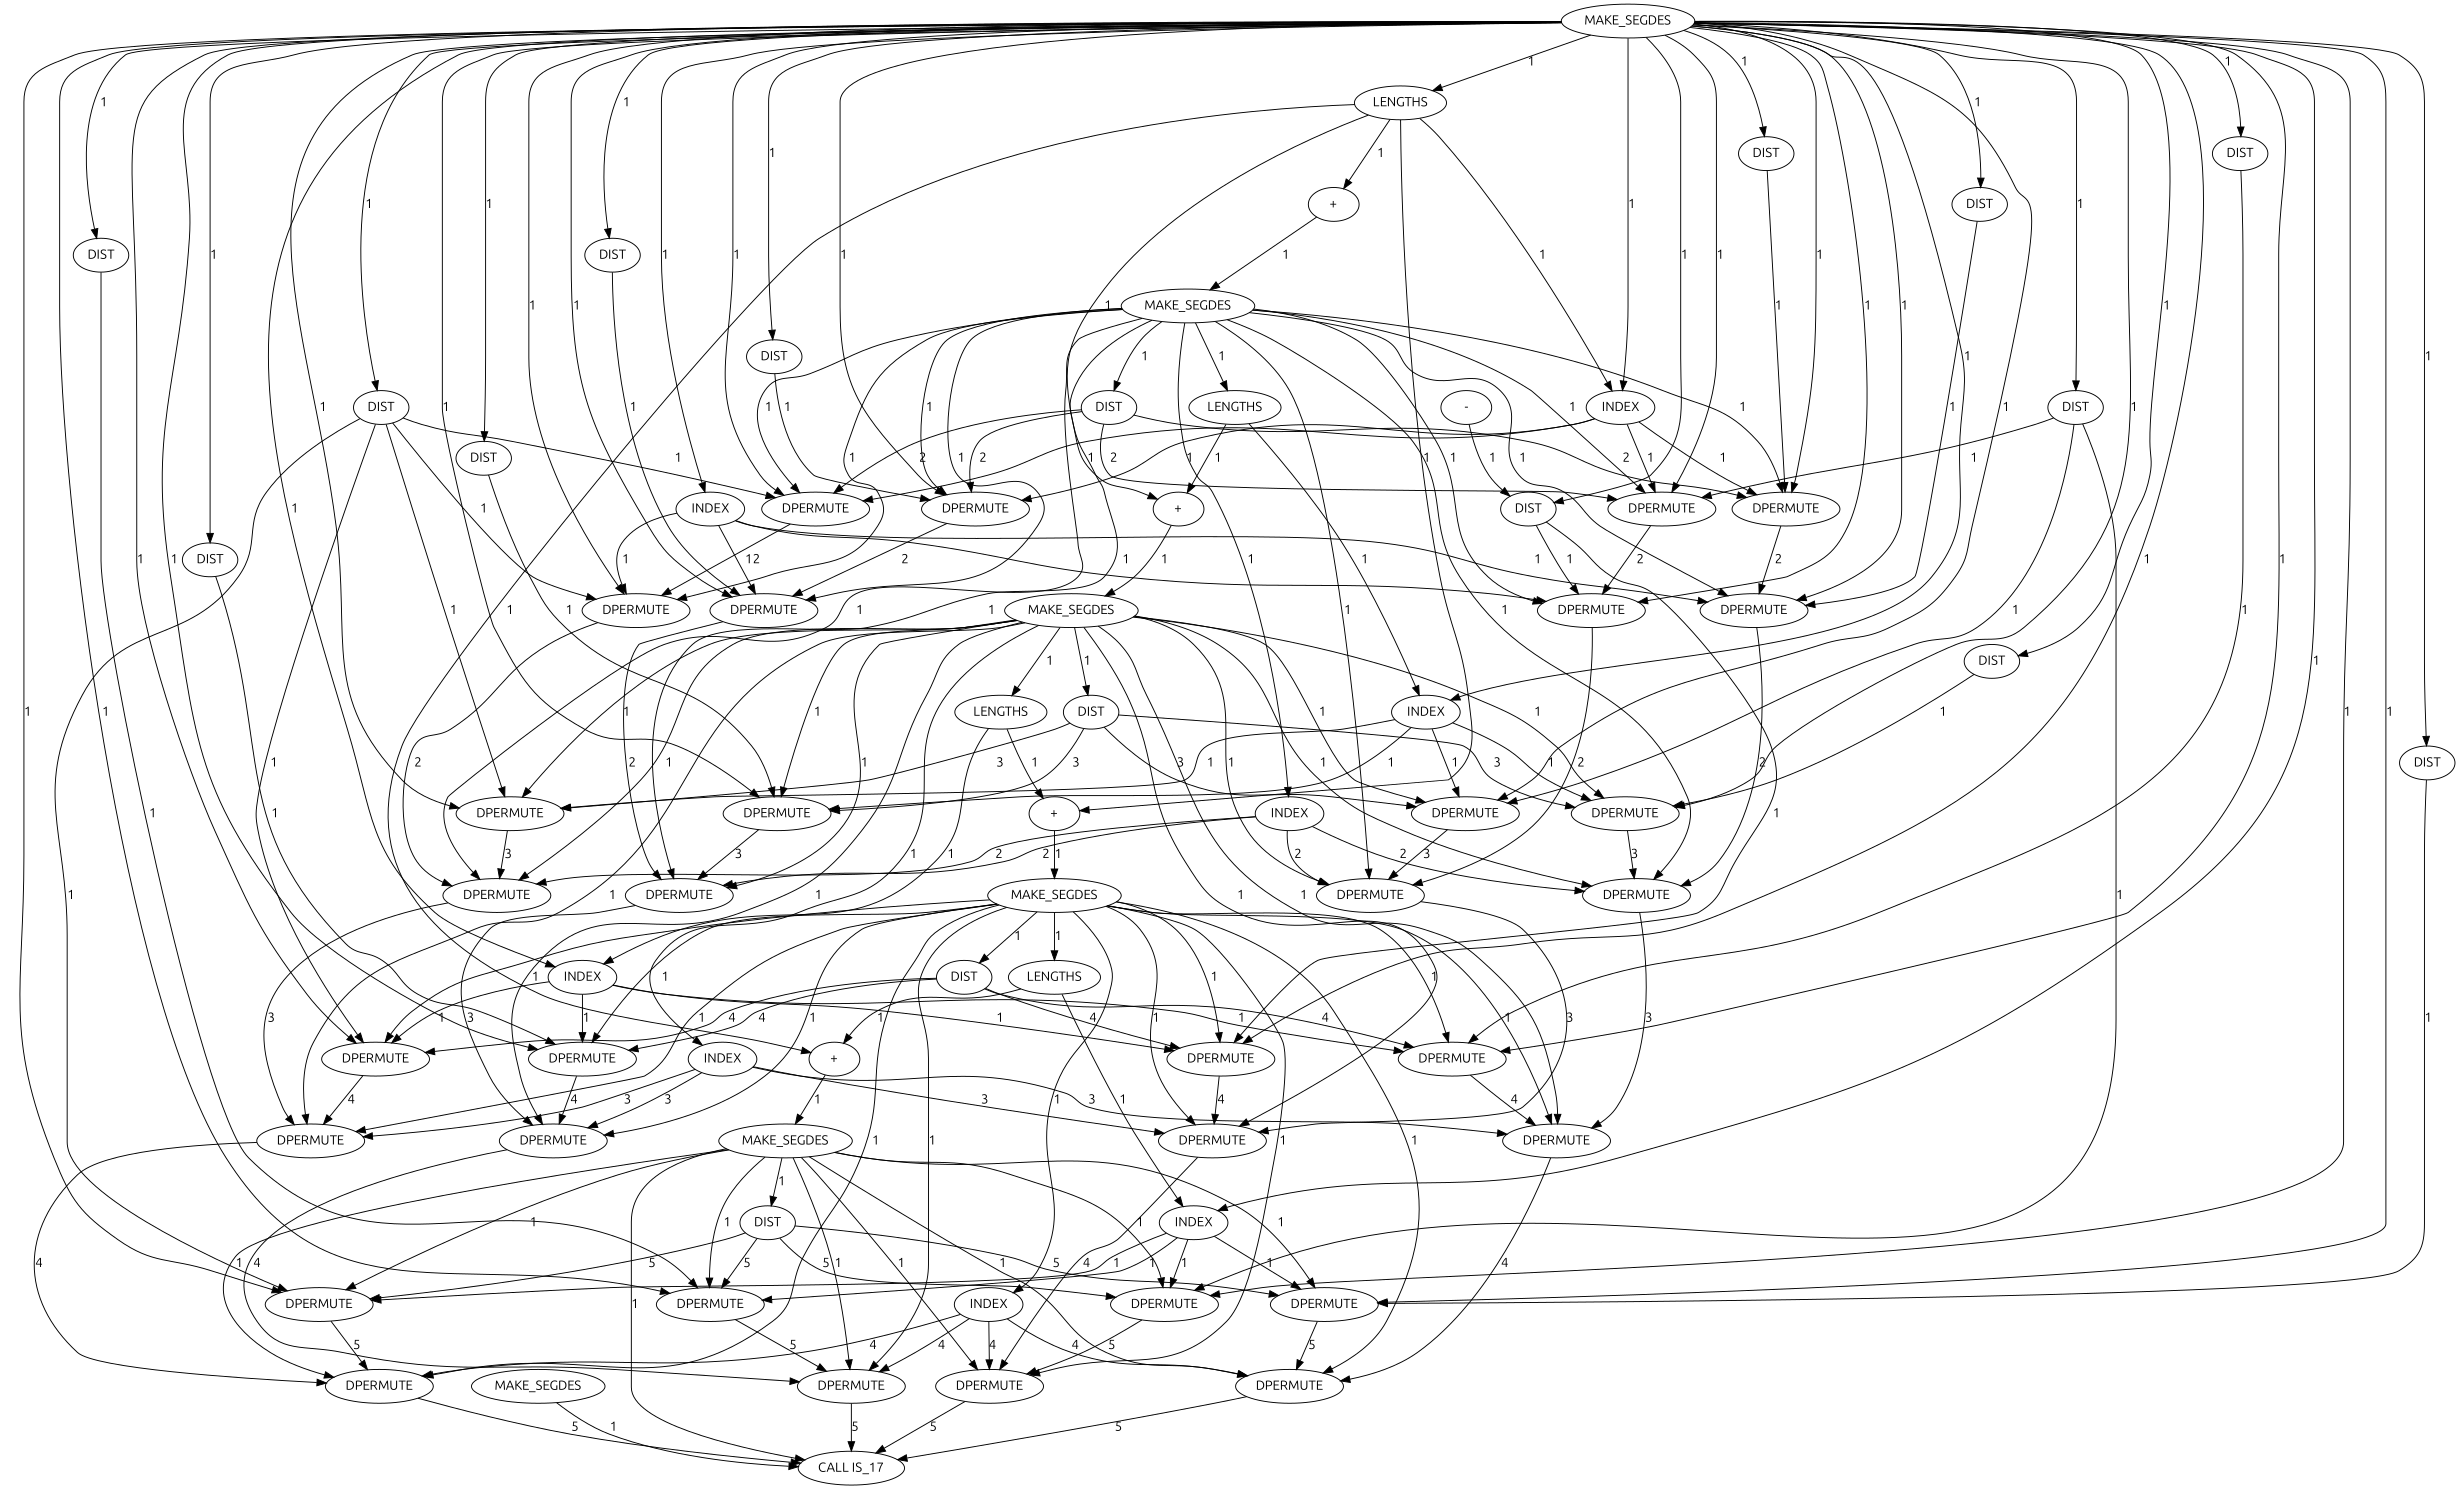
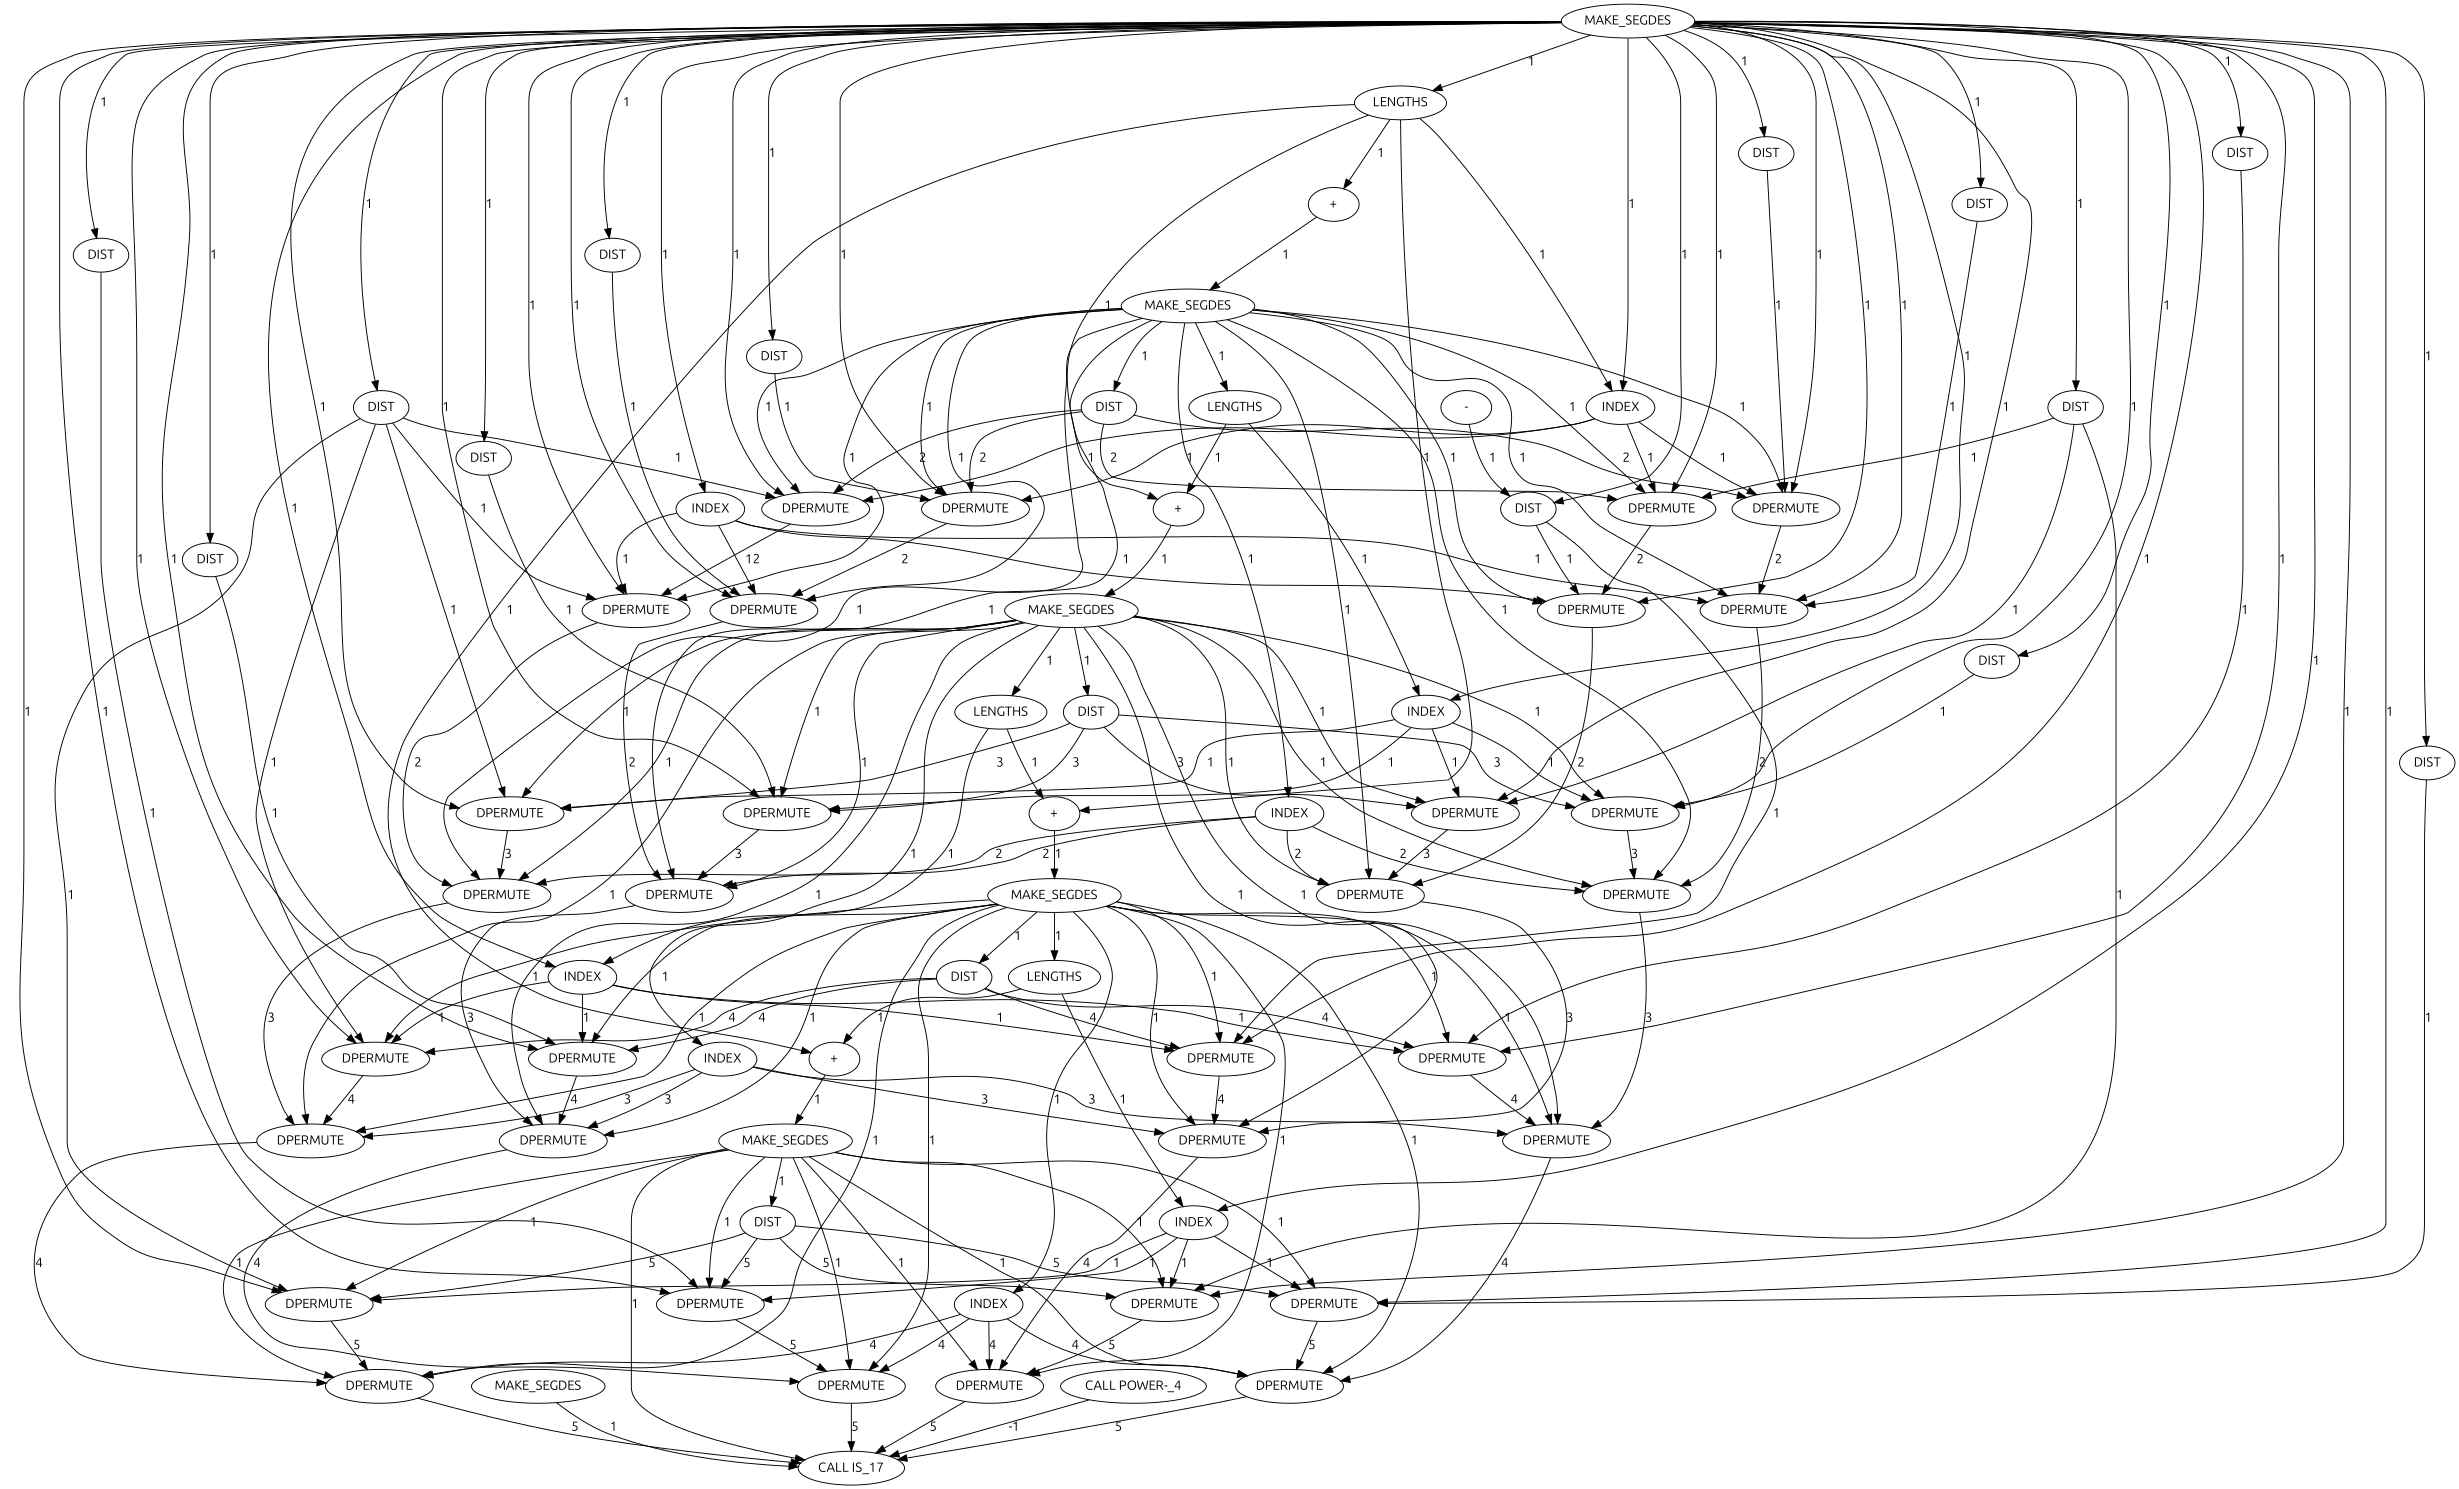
node "CALL POWER-_4": added
